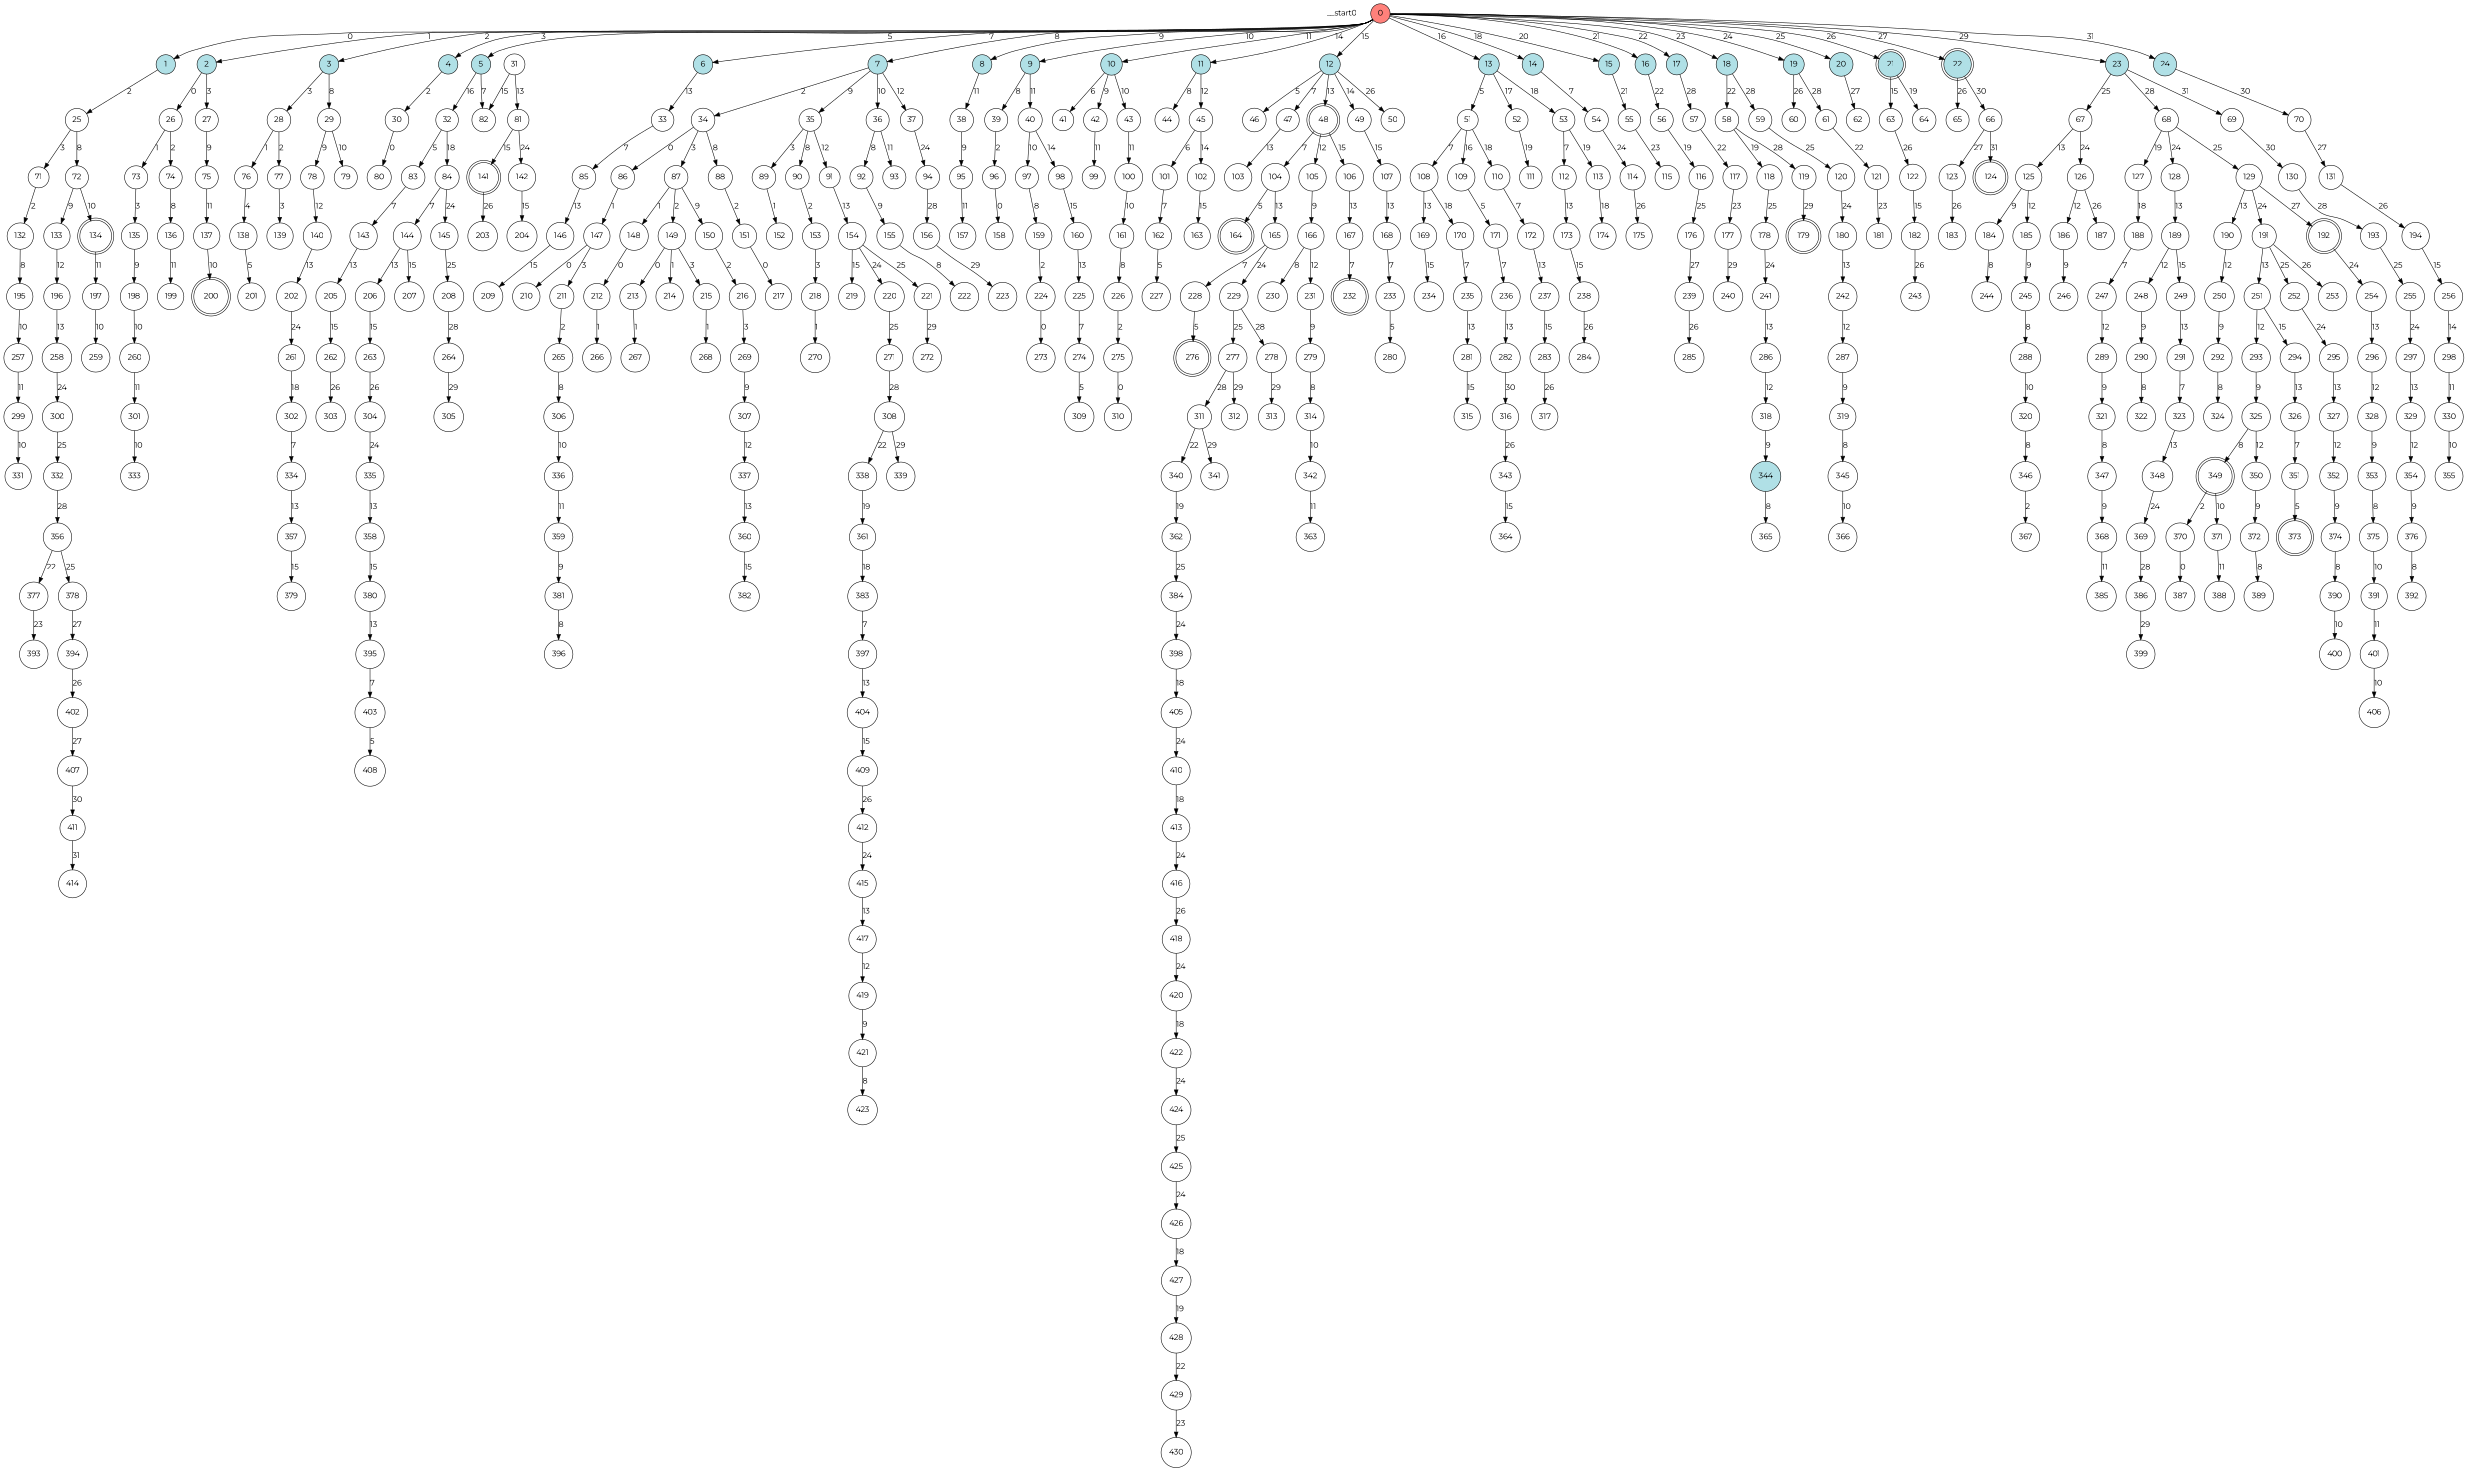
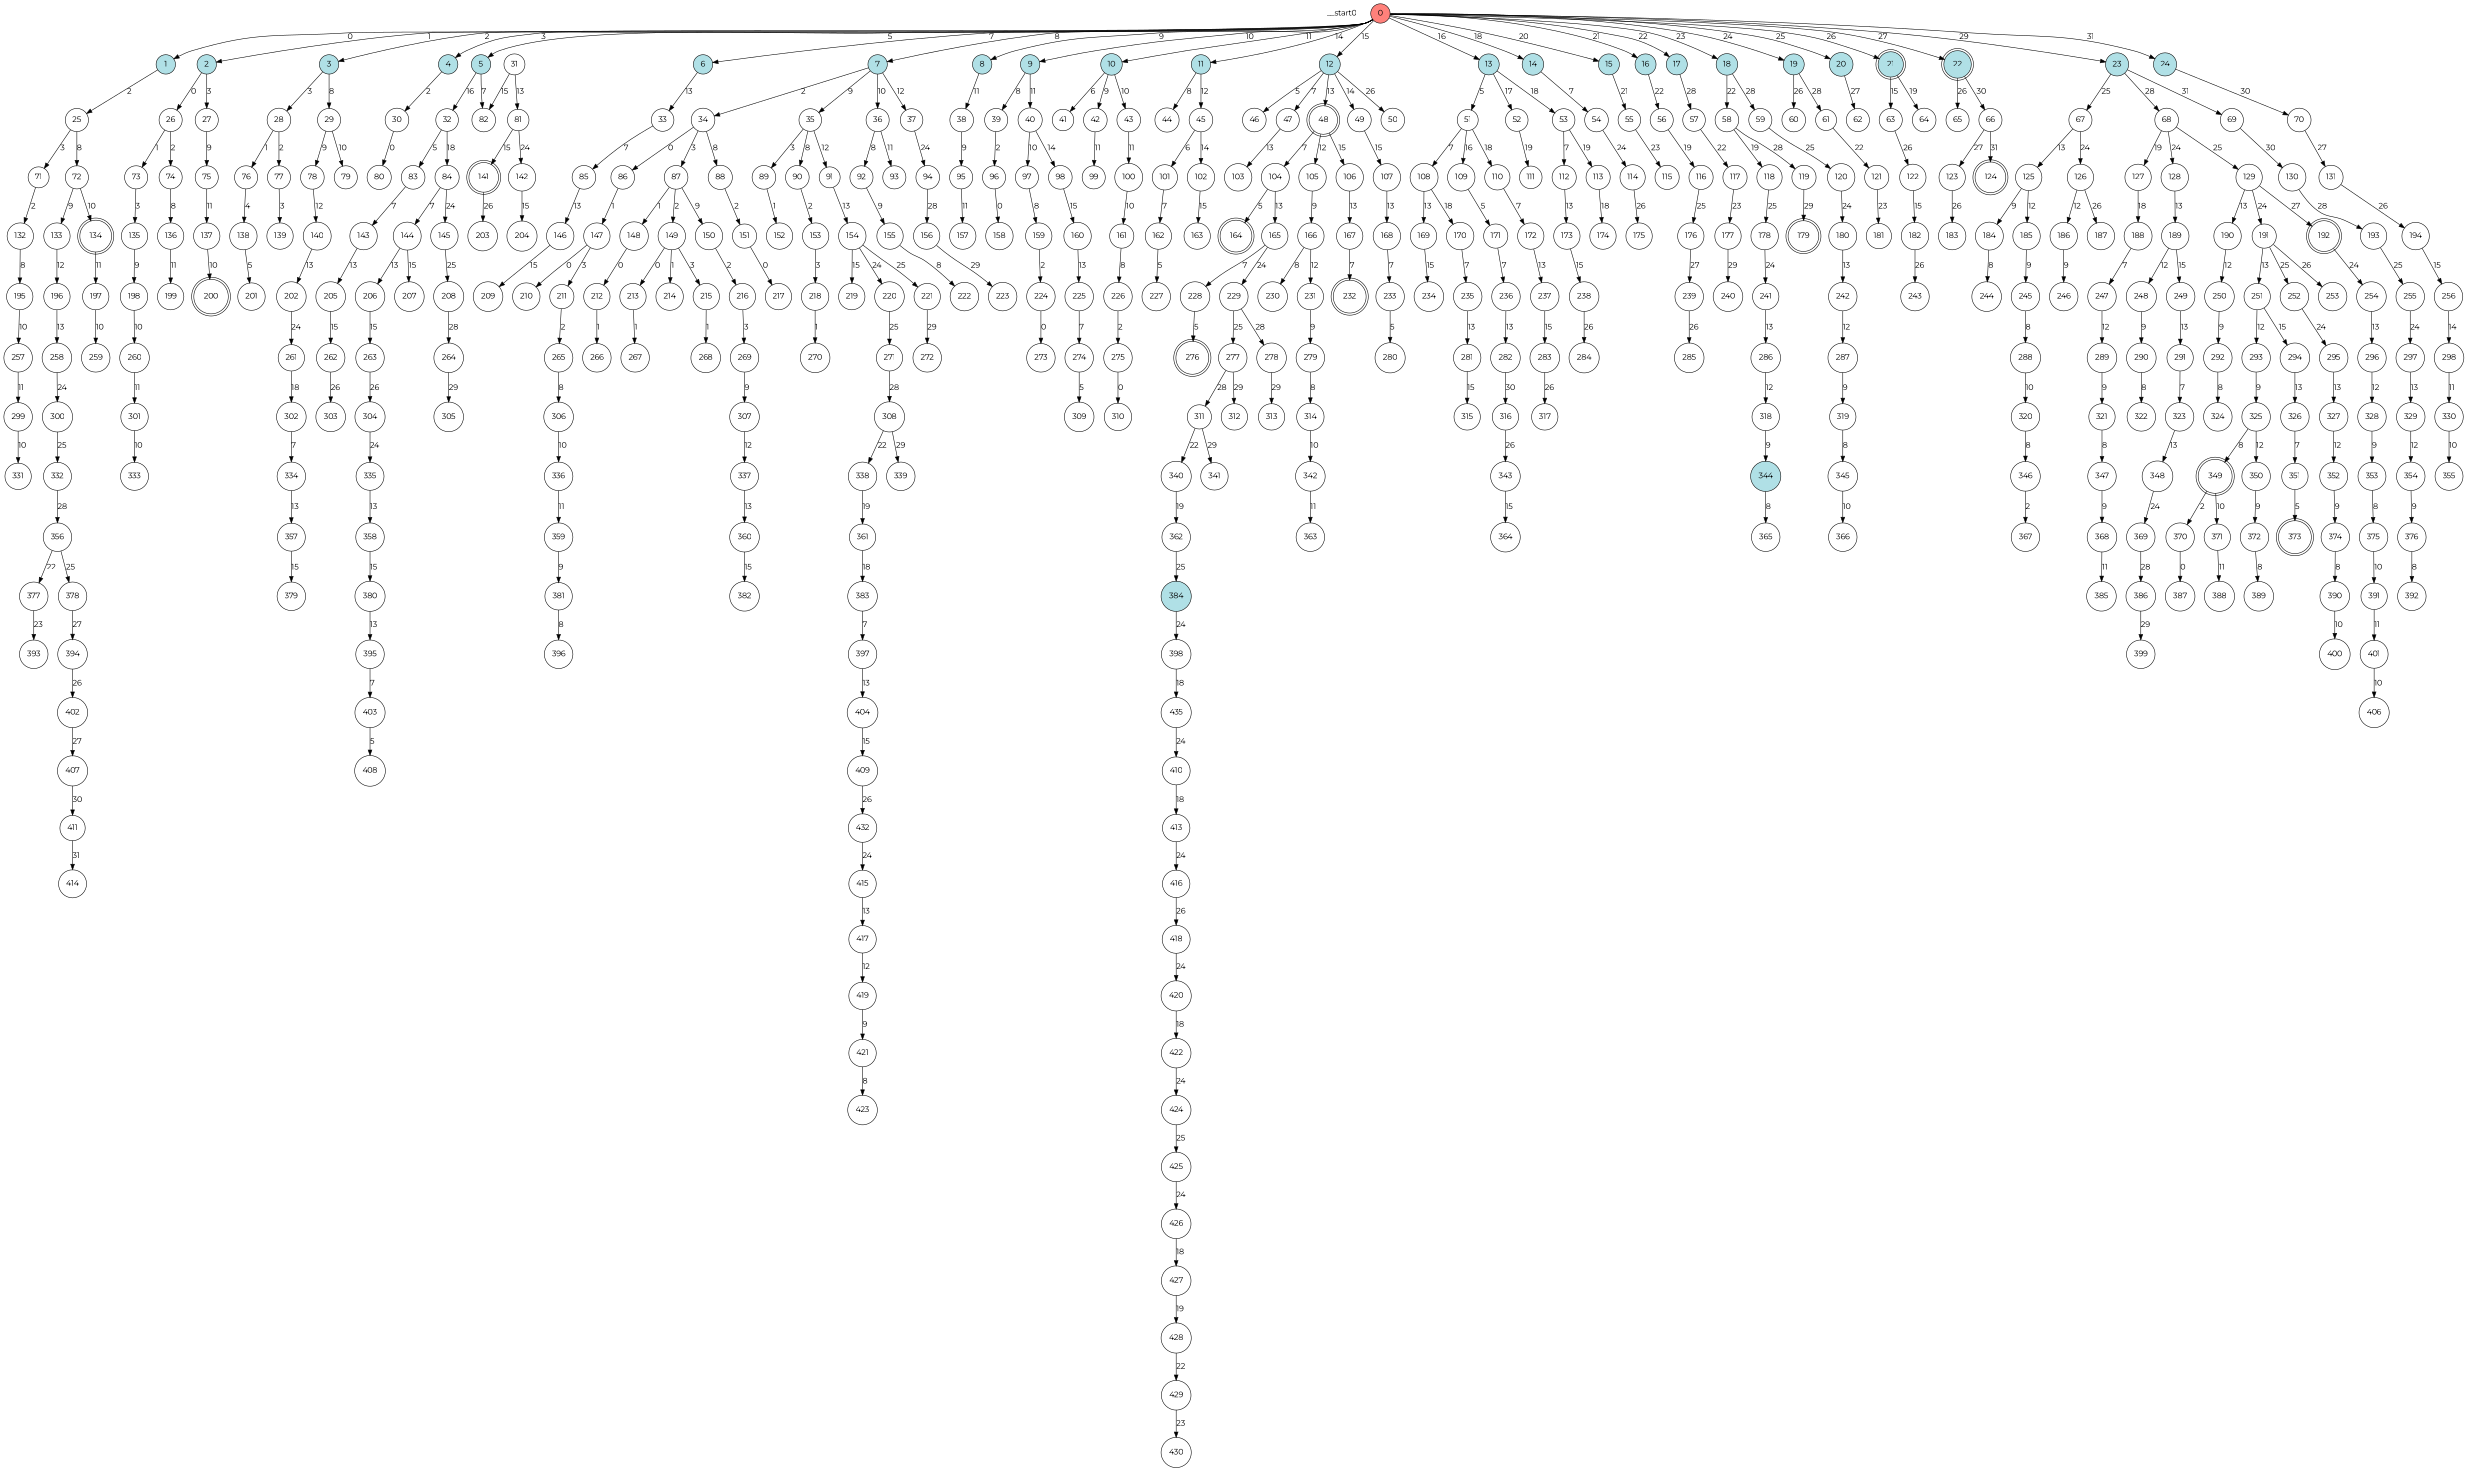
node "384": fillcolor white -> powderblue
node "405": label "405" -> "435"
node "412": label "412" -> "432"
